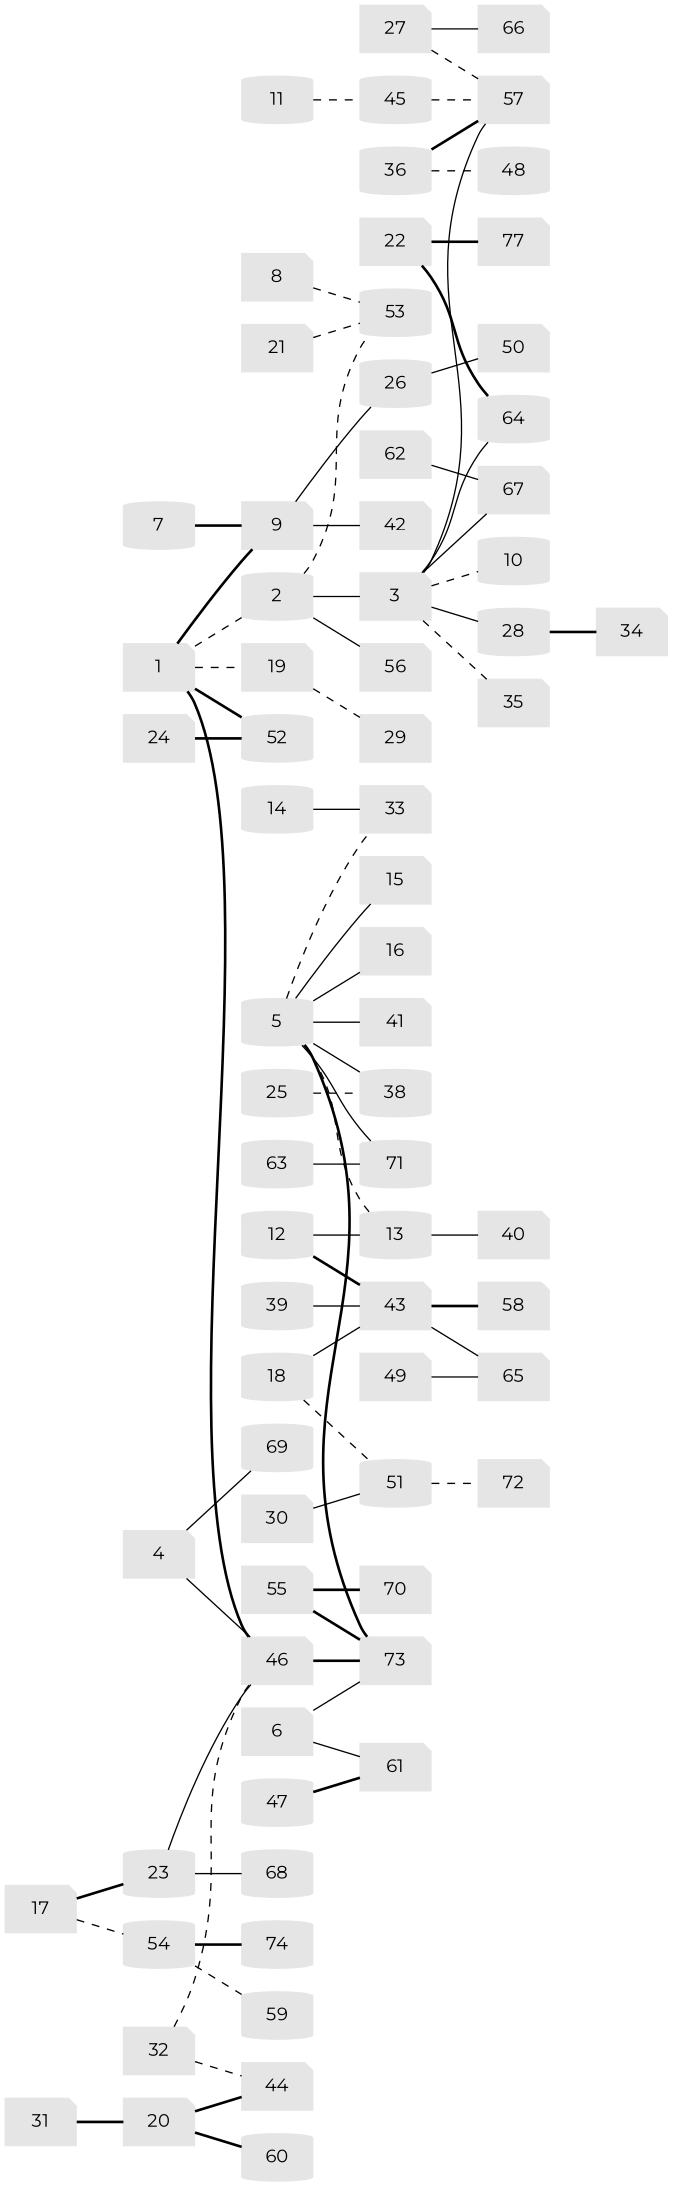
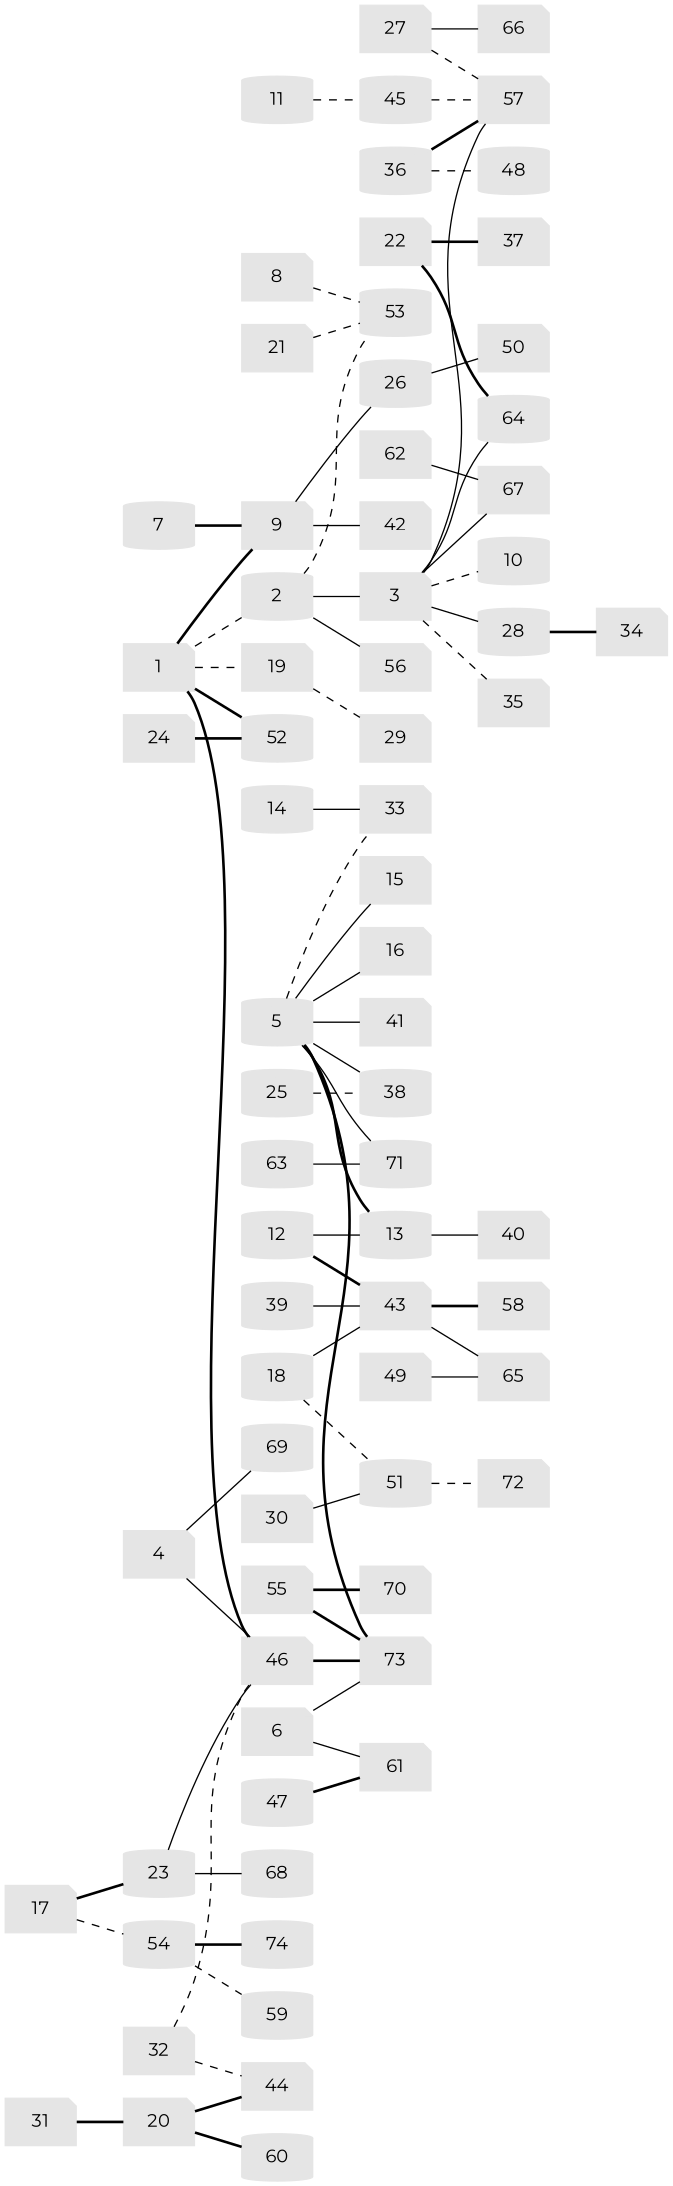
node "77": label "77" -> "37"
edge "5" -- "13": style dashed -> bold
